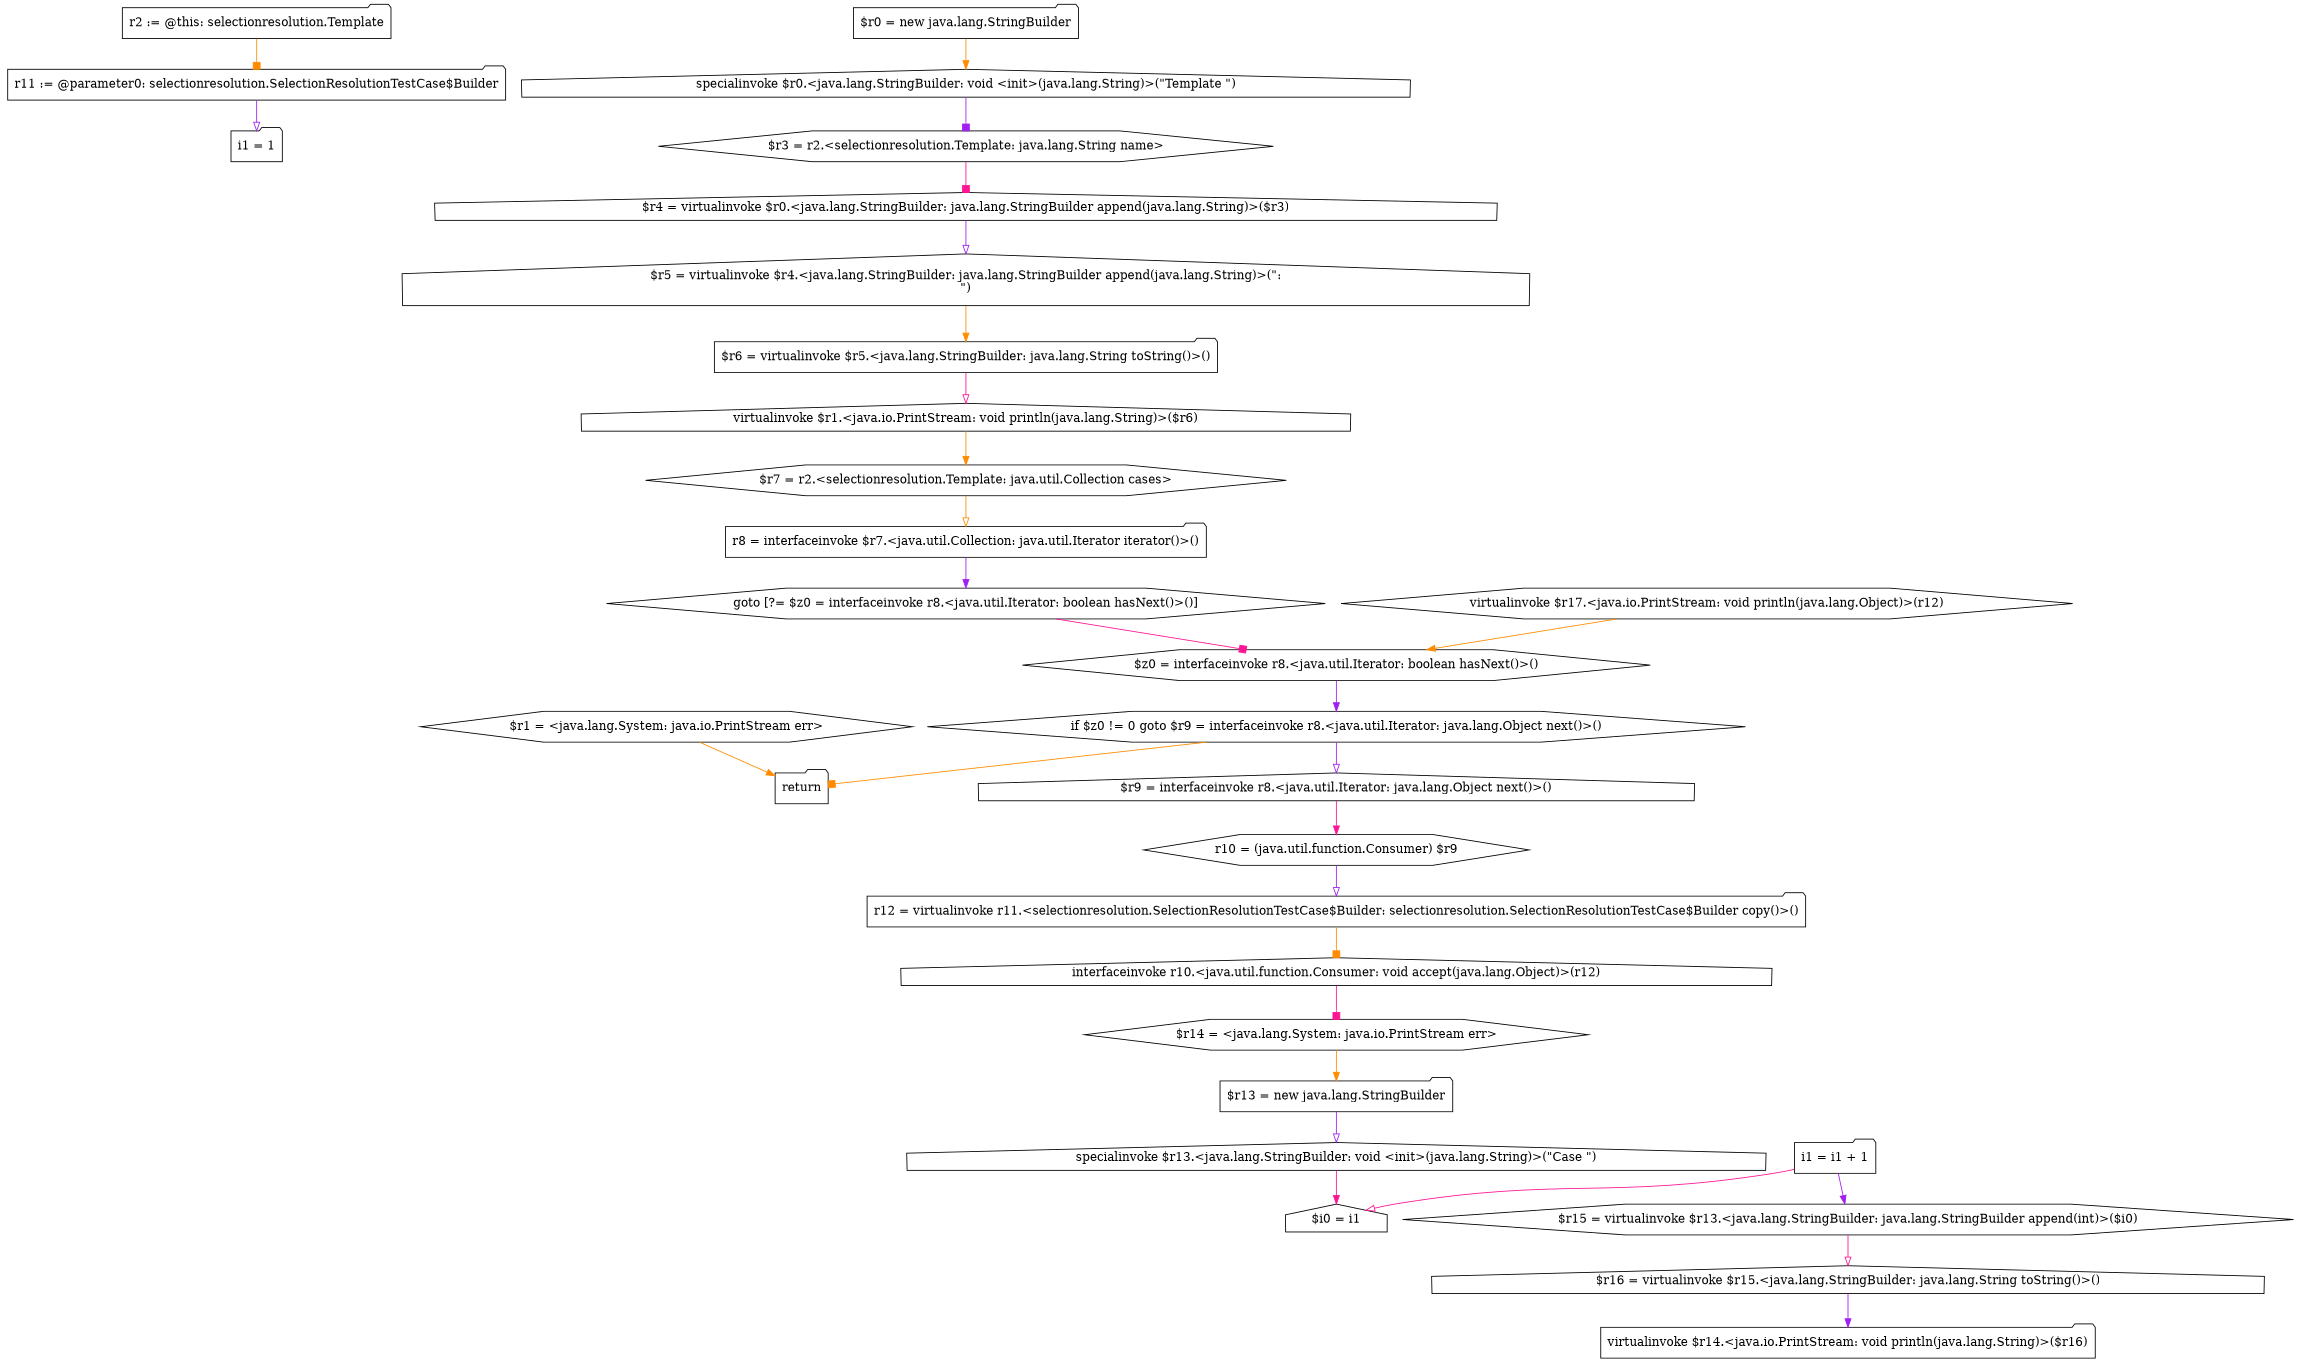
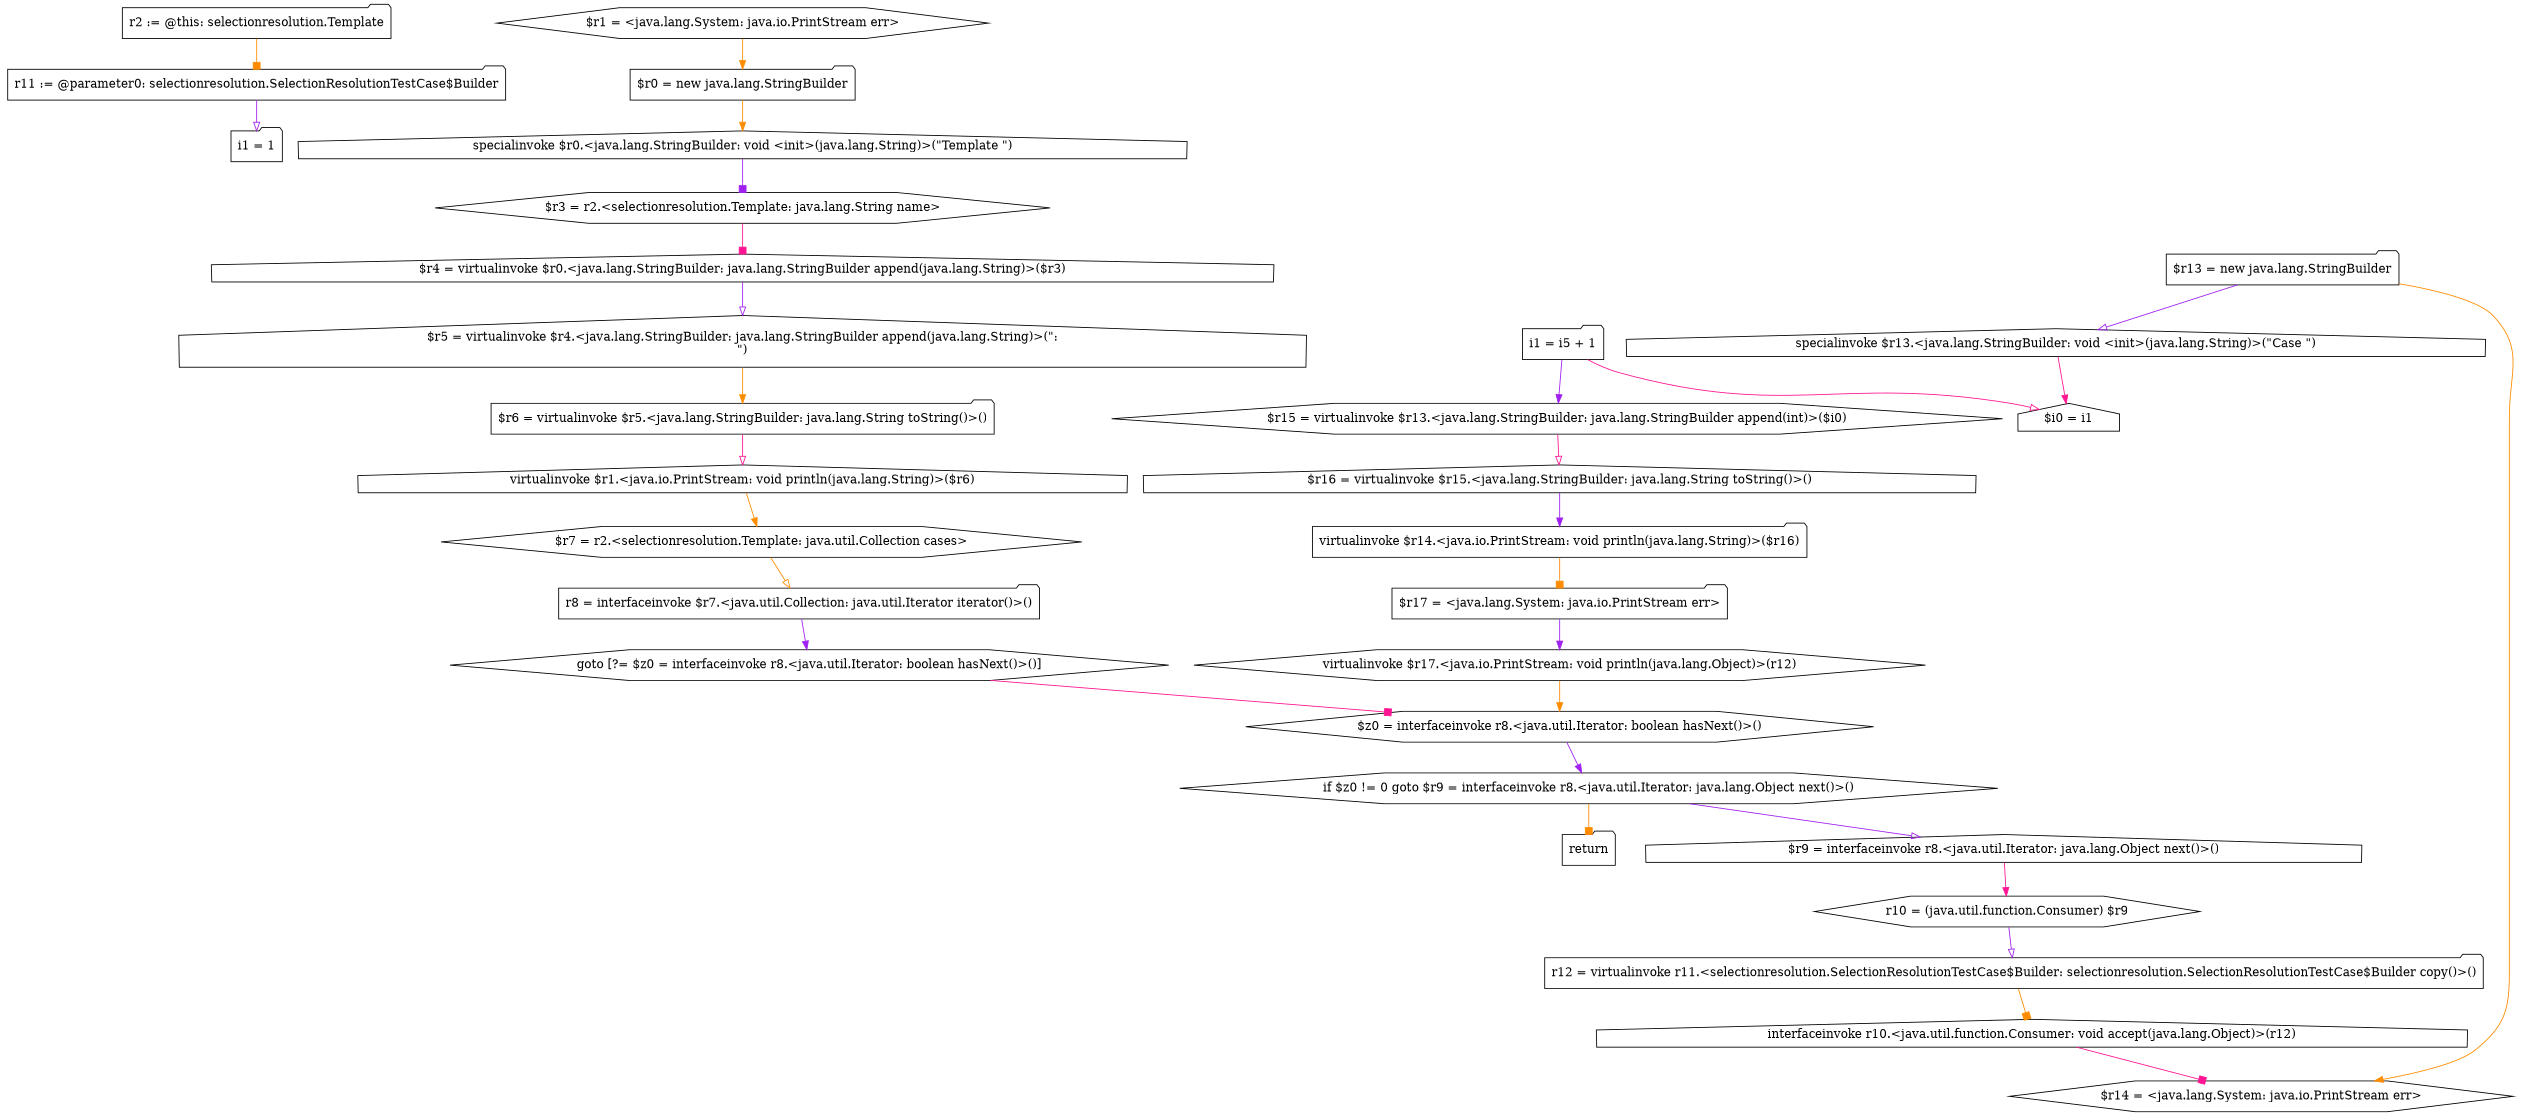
node "$r17 = <java.lang.System: java.io.PrintStream err>": added
edge "$r1 = <java.lang.System: java.io.PrintStream err>" -> "return": now "$r1 = <java.lang.System: java.io.PrintStream err>" -> "$r0 = new java.lang.StringBuilder"
edge "$r14 = <java.lang.System: java.io.PrintStream err>" -> "$r13 = new java.lang.StringBuilder": reversed
node "i1 = i1 + 1": label "i1 = i1 + 1" -> "i1 = i5 + 1"
